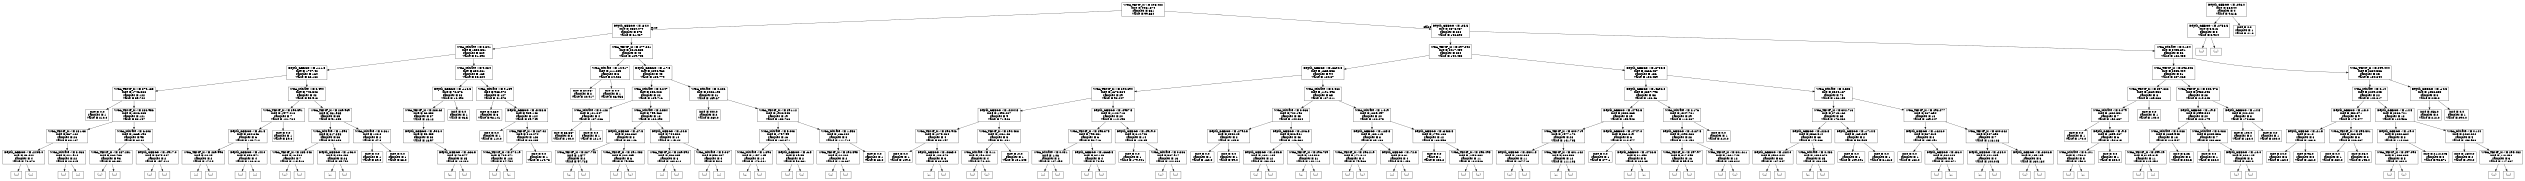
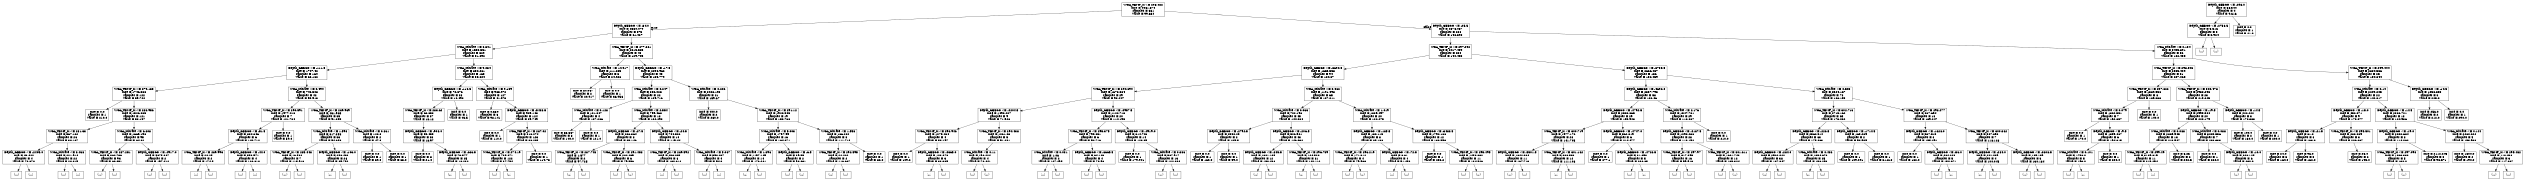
node "mse = 0.0 samples = 8 value = 21.0": added
node "mse = -0.0 samples = 1 value = 151.643": removed
node "mse = 0.0 value = 1 value = 236.2": label "mse = 0.0 value = 1 value = 236.2" -> "mse = 0.0 samples = 1 value = 236.2"
node "mse = 0.0 samples = 1 value = 230.0": removed
